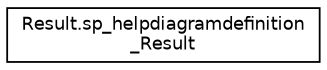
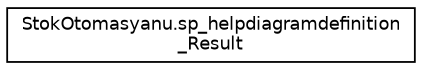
node "Result.sp_helpdiagramdefinition _Result": label "Result.sp_helpdiagramdefinition _Result" -> "StokOtomasyanu.sp_helpdiagramdefinition _Result"
